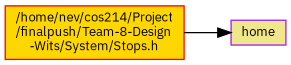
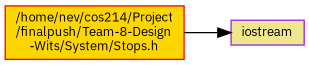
node "home": label "home" -> "iostream"
